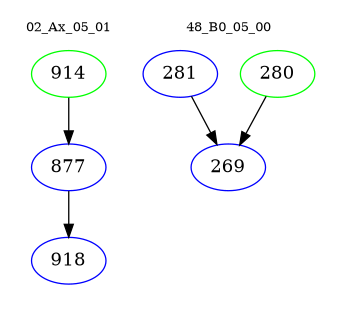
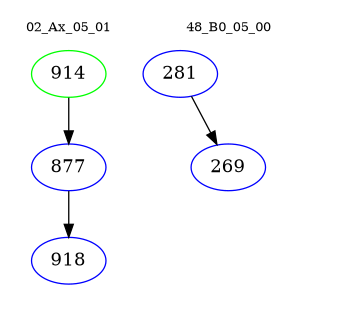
node "280": removed
